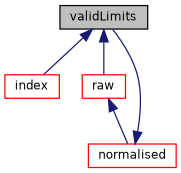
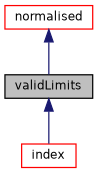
node "raw": removed
